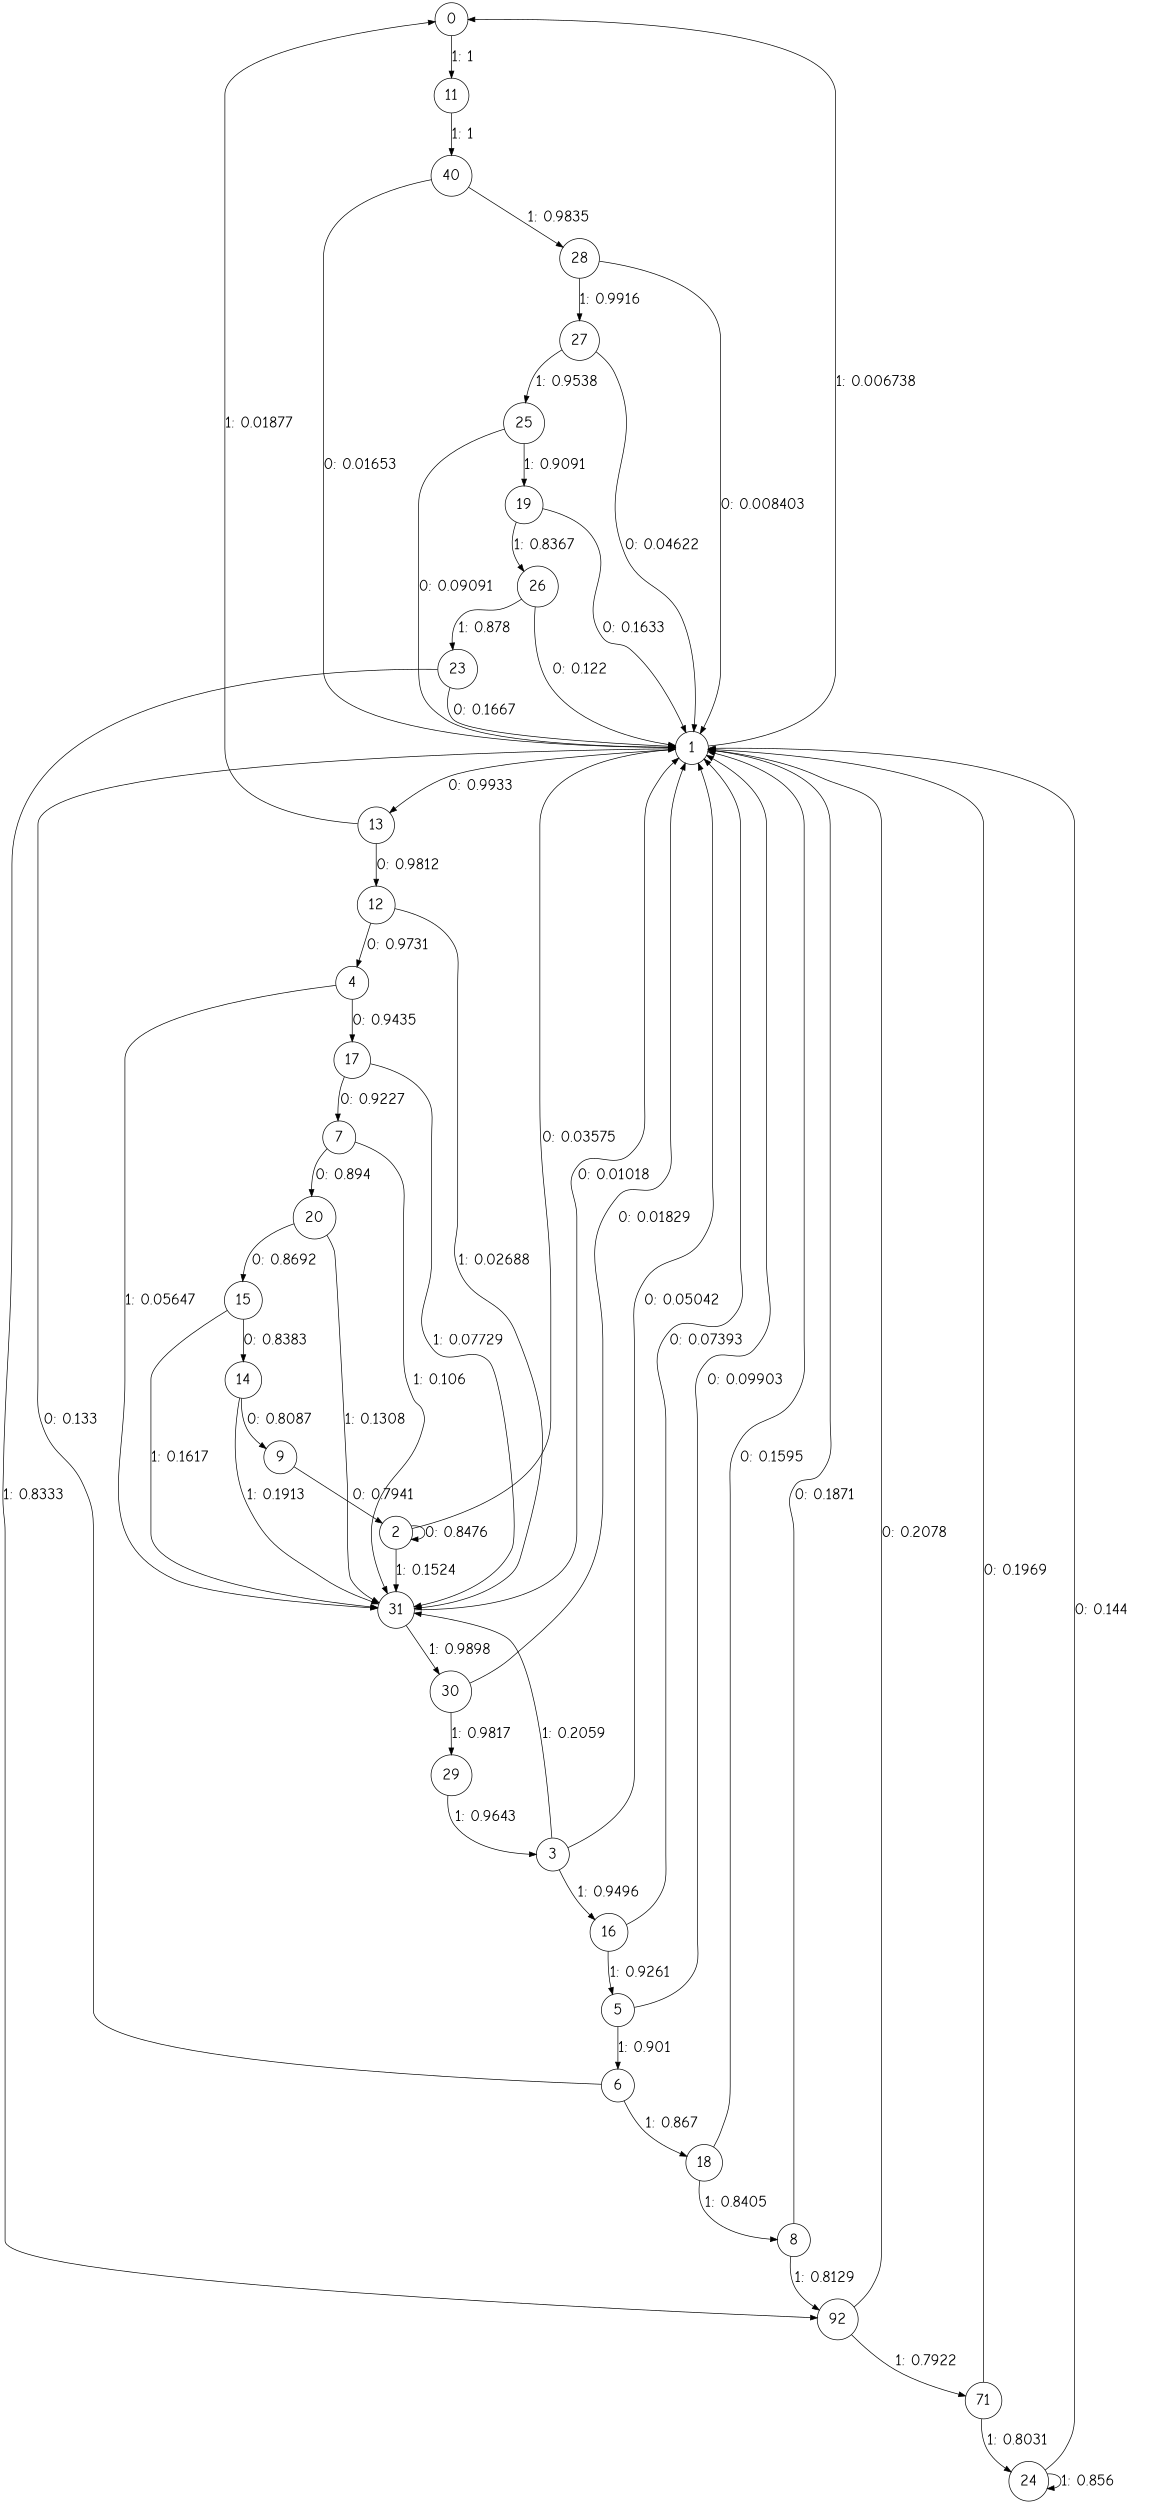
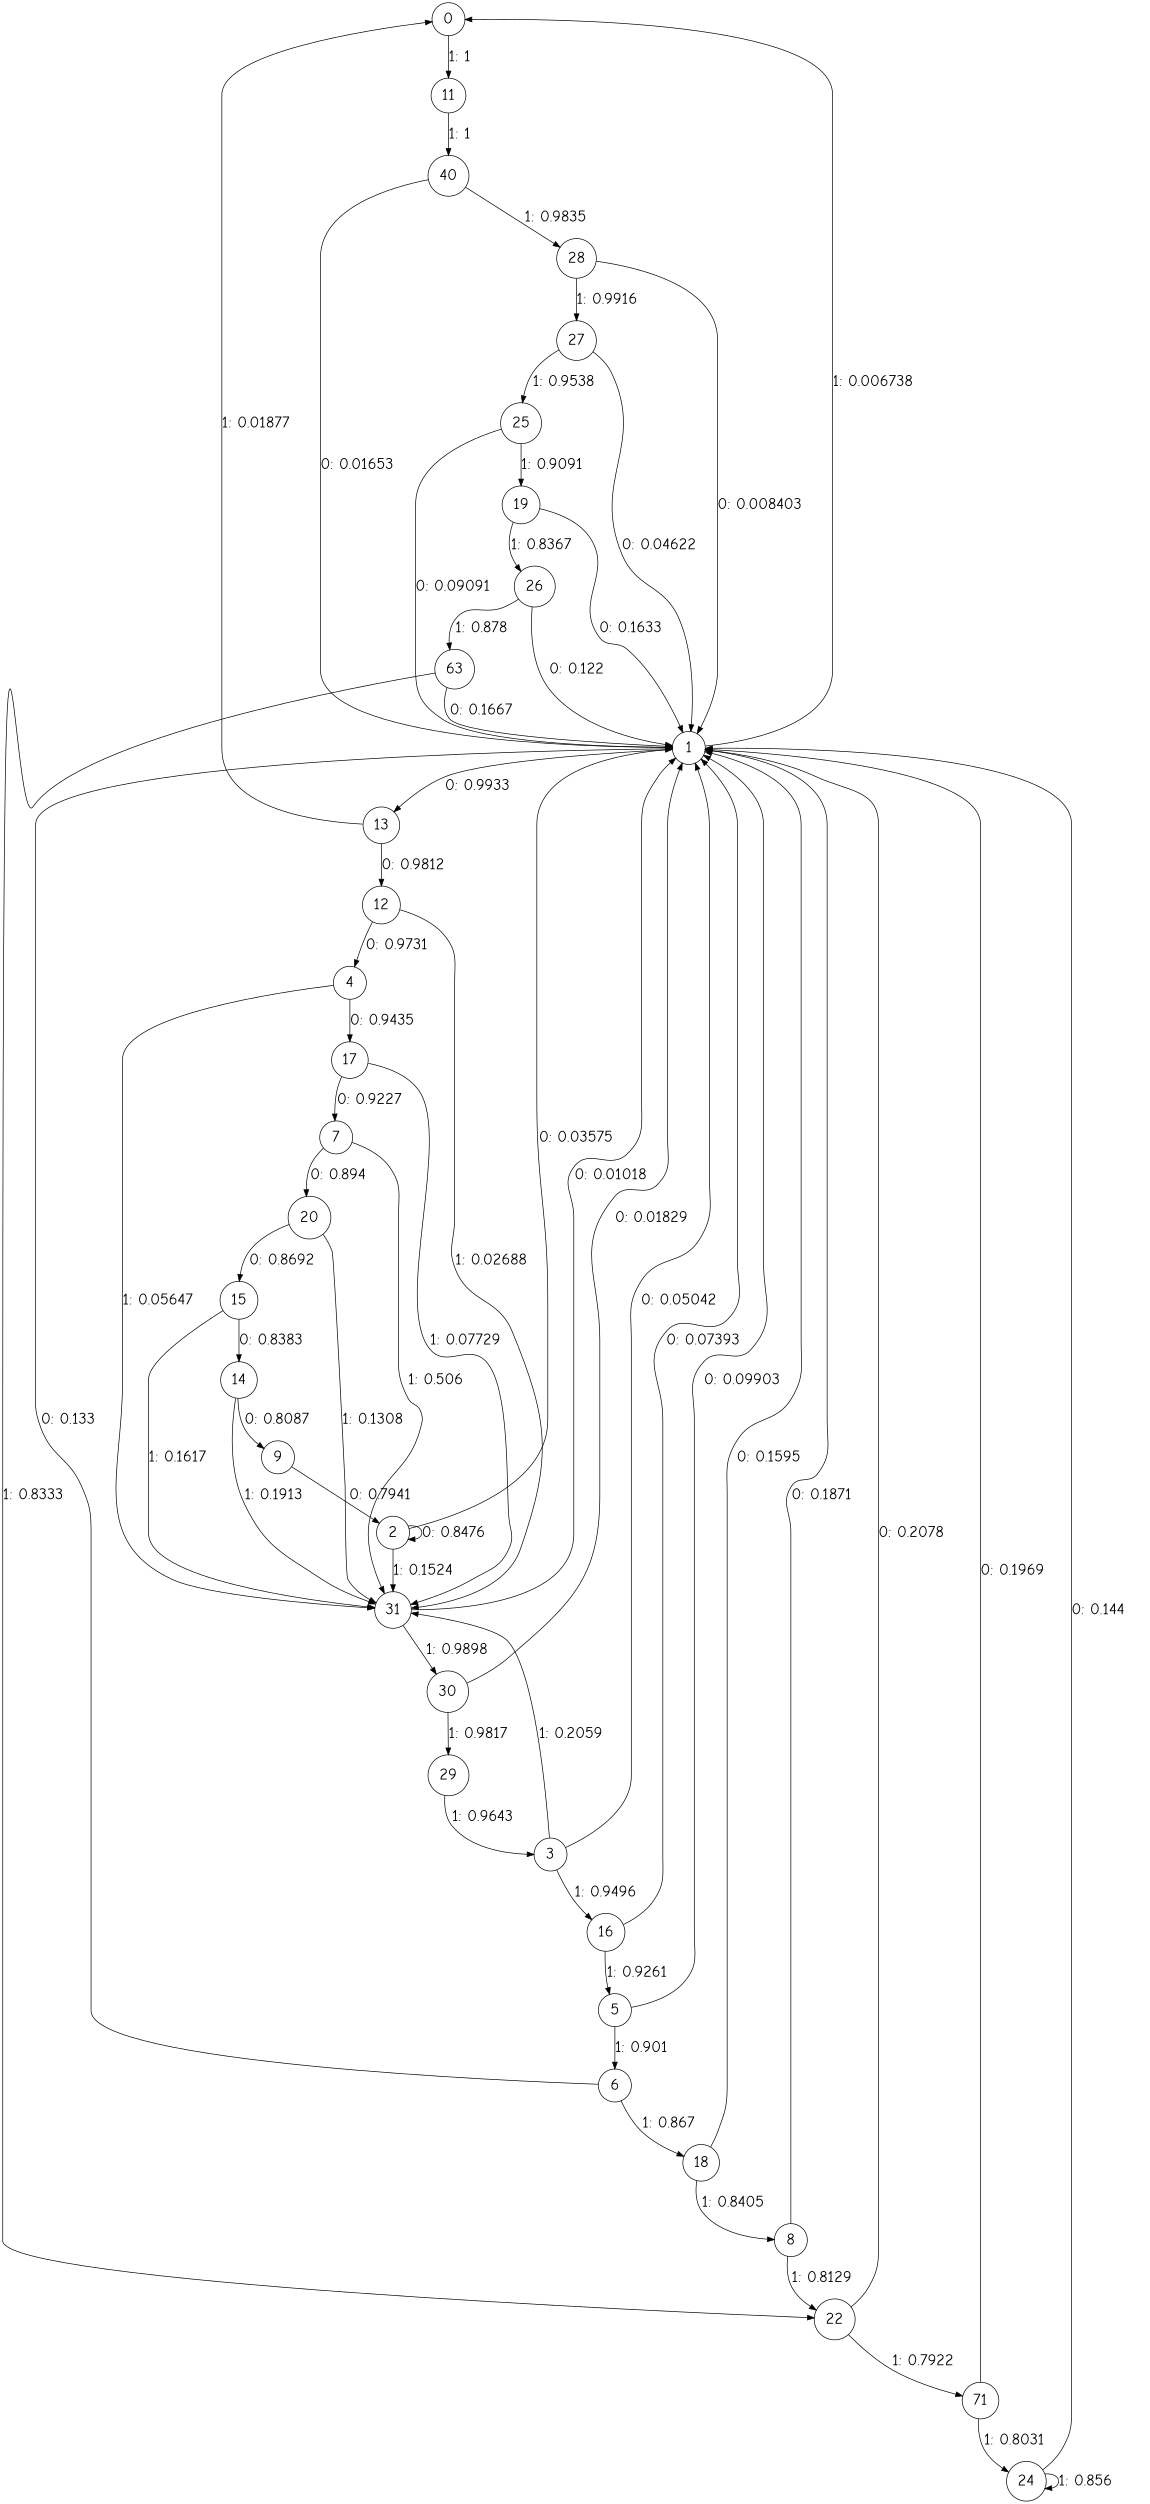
node "23": label "23" -> "63"
edge "7" -> "31": label "1: 0.106    " -> "1: 0.506    "
node "92": label "92" -> "22"
